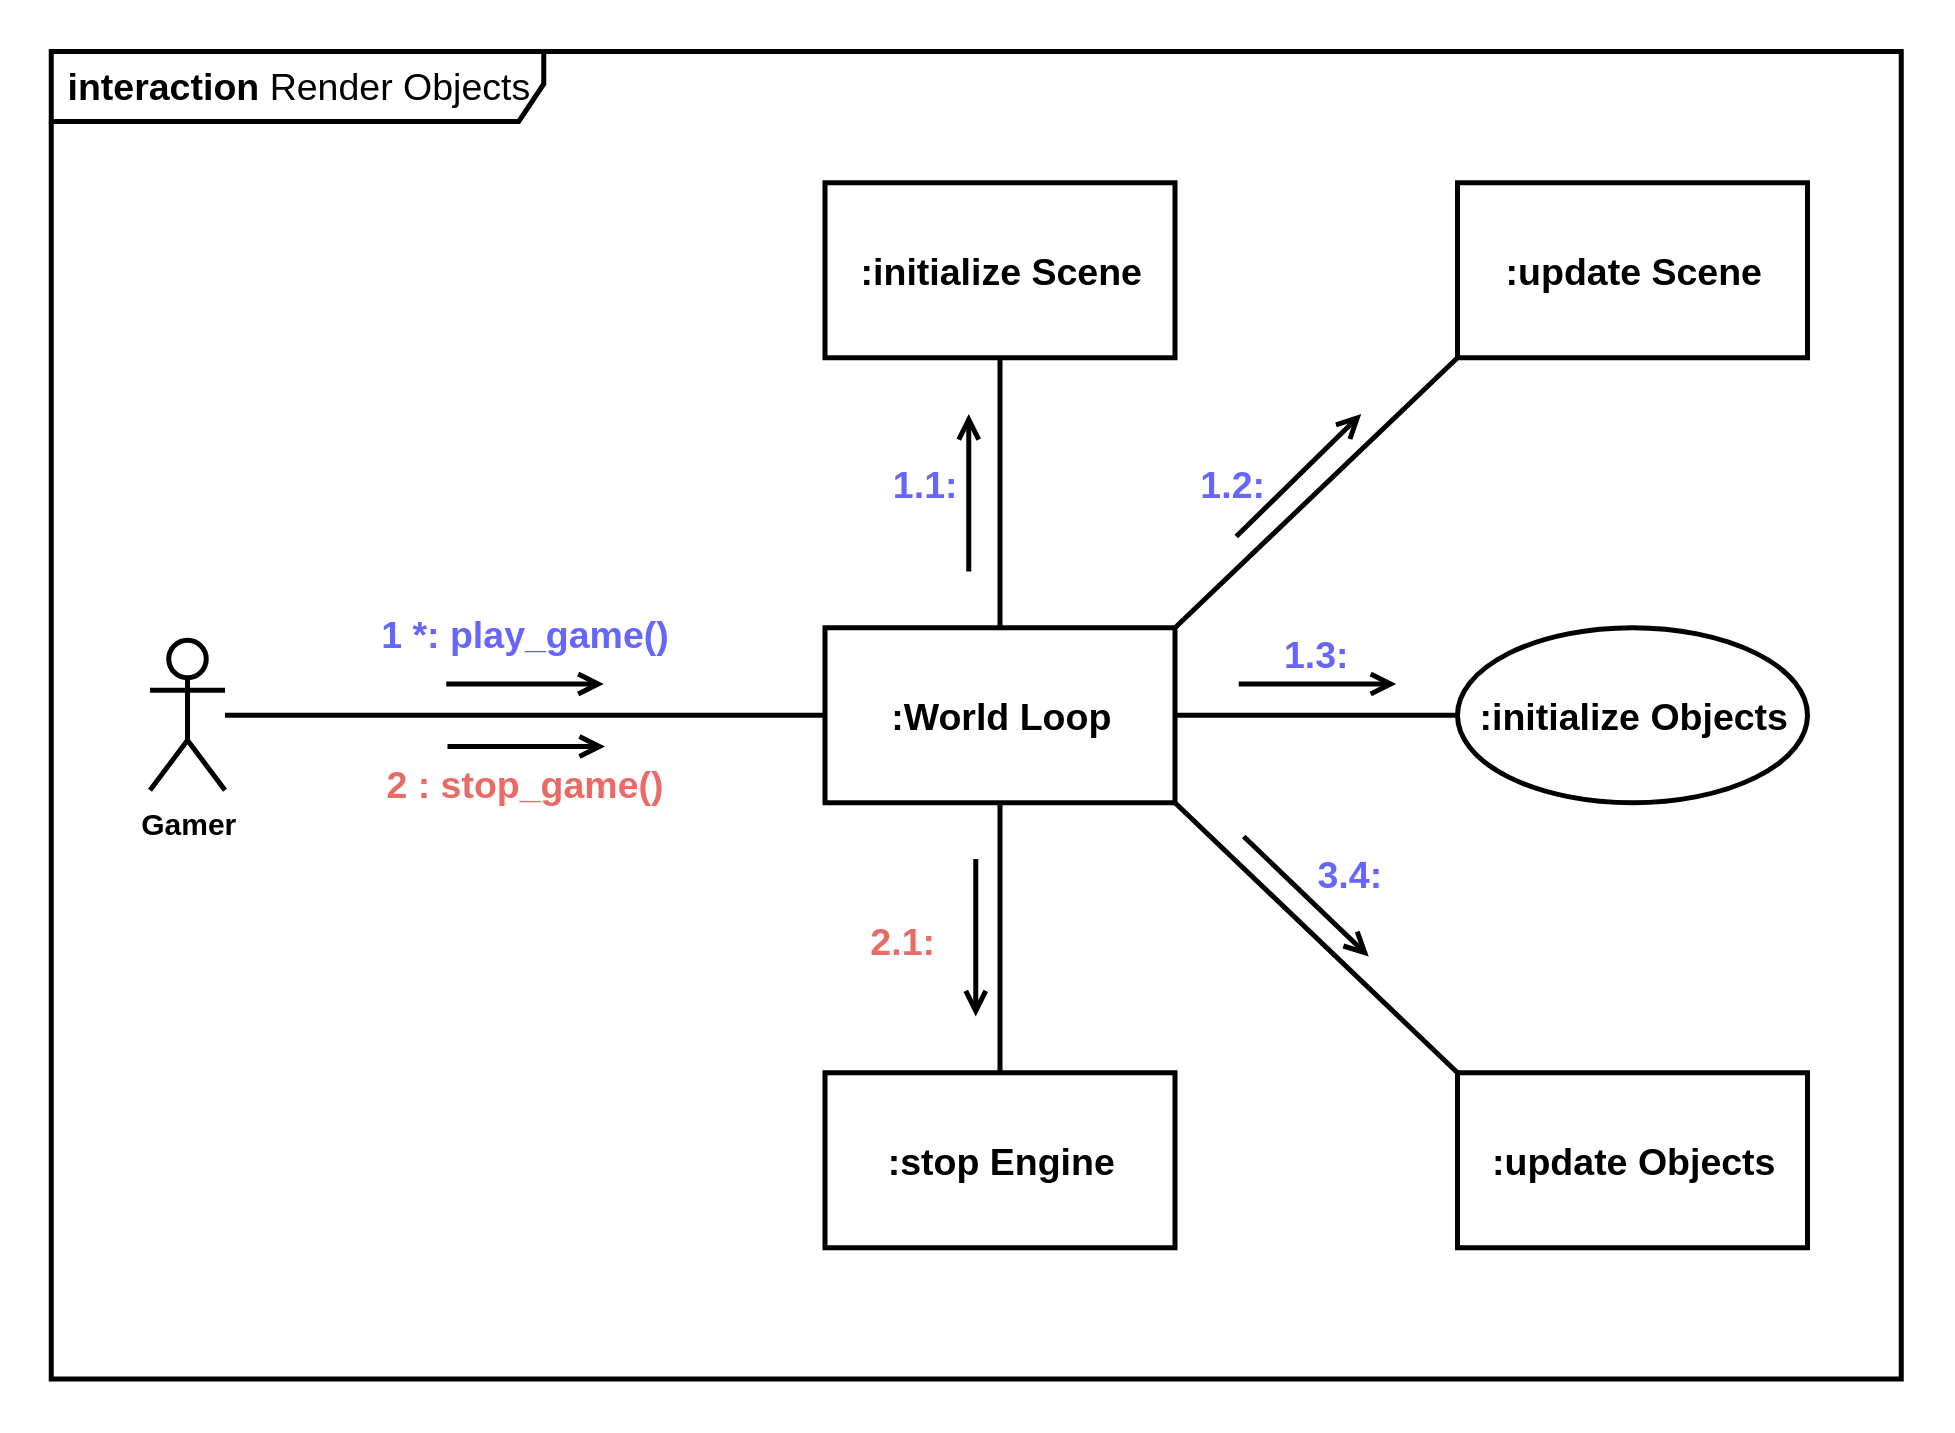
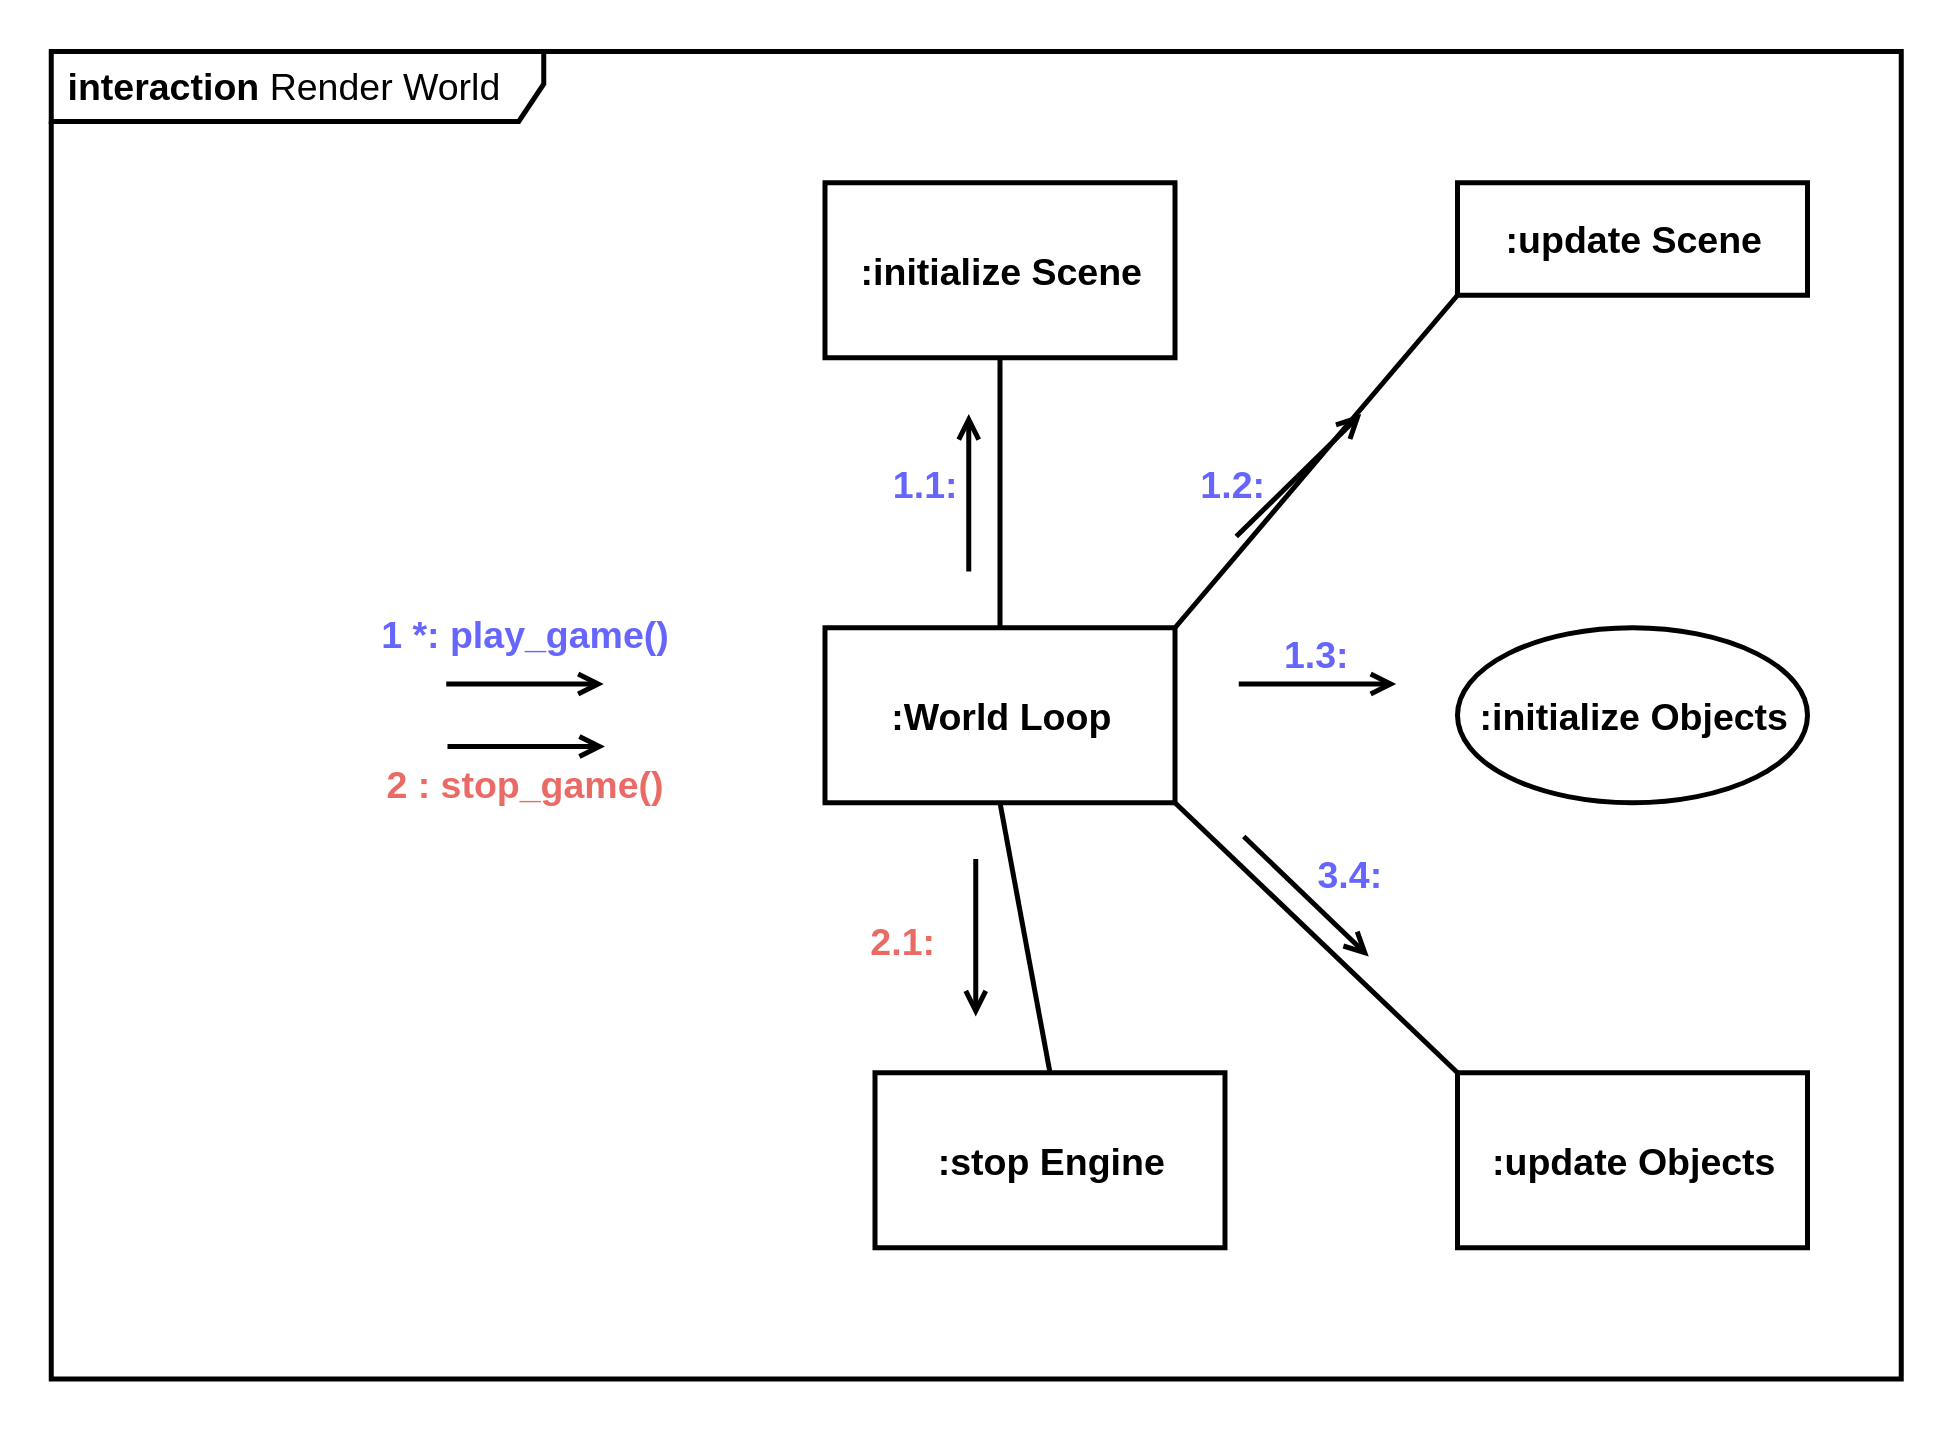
node "interaction Render Objects": label "interaction Render Objects" -> "interaction Render World"
node ":update Scene": size 350x175 -> 350x113
node "Gamer": removed
edge "Gamer" -- ":World Loop": removed
edge ":World Loop" -- ":initialize Objects": removed
node ":stop Engine": moved (1000, 1160) -> (1050, 1160)
